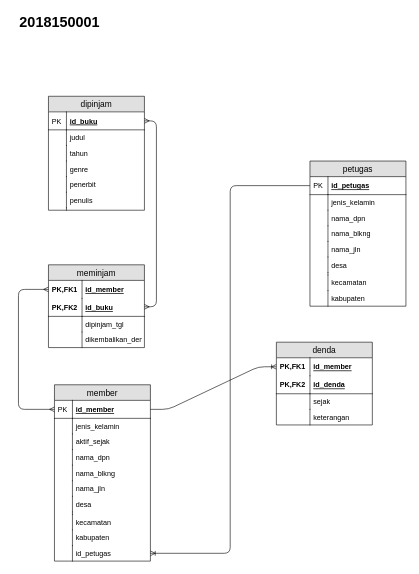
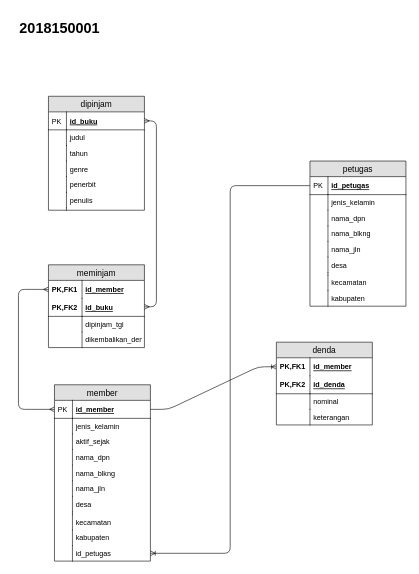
node "2018150001": moved (63, 18) -> (63, 24)
node "sejak": label "sejak" -> "nominal"
